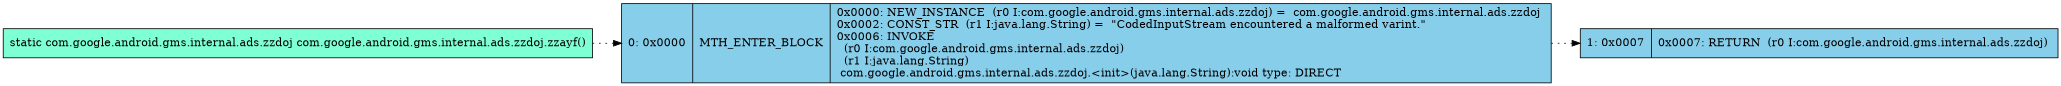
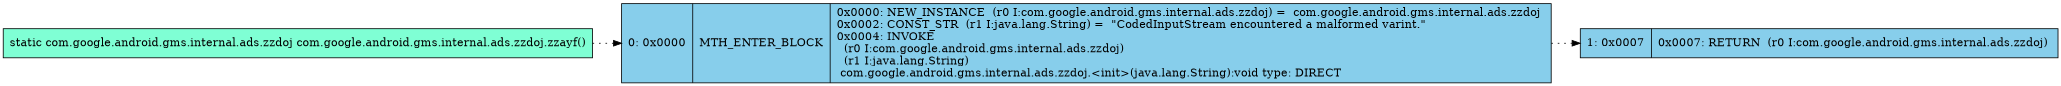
node "0: 0x0000": text "0x0006: INVOKE" -> "0x0004: INVOKE"
